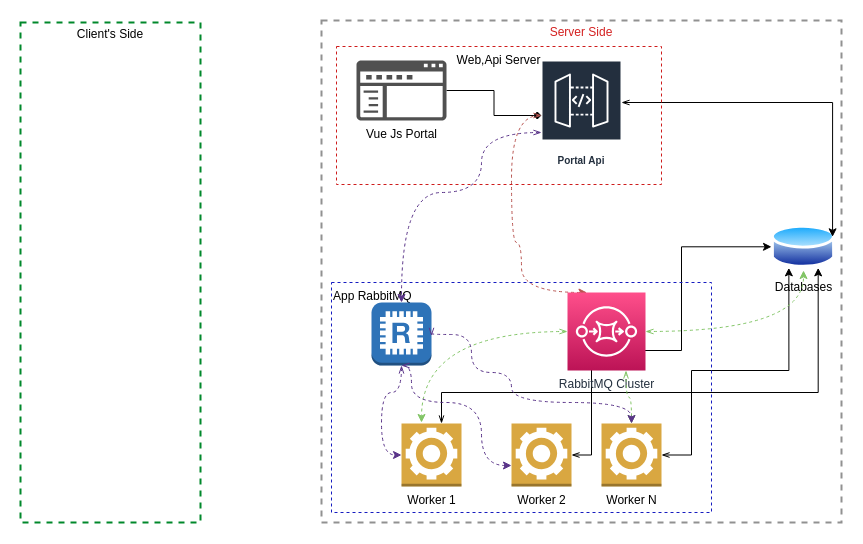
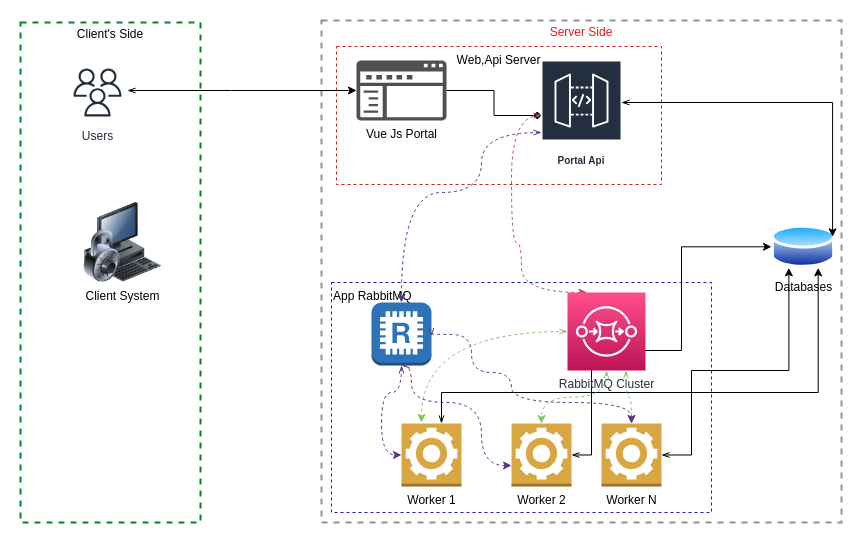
edge "Vue Js Portal" -- "Users": added
node "Users": added
node "Client System": added
edge "Databases" -- "RabbitMQ Cluster": now "Worker 2" -- "RabbitMQ Cluster"
